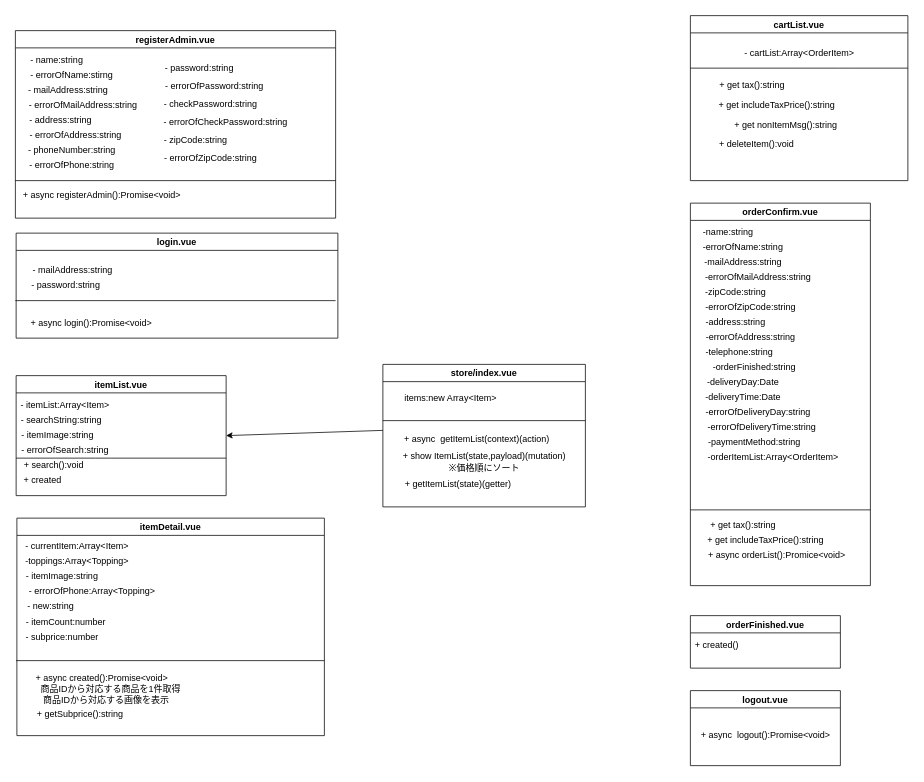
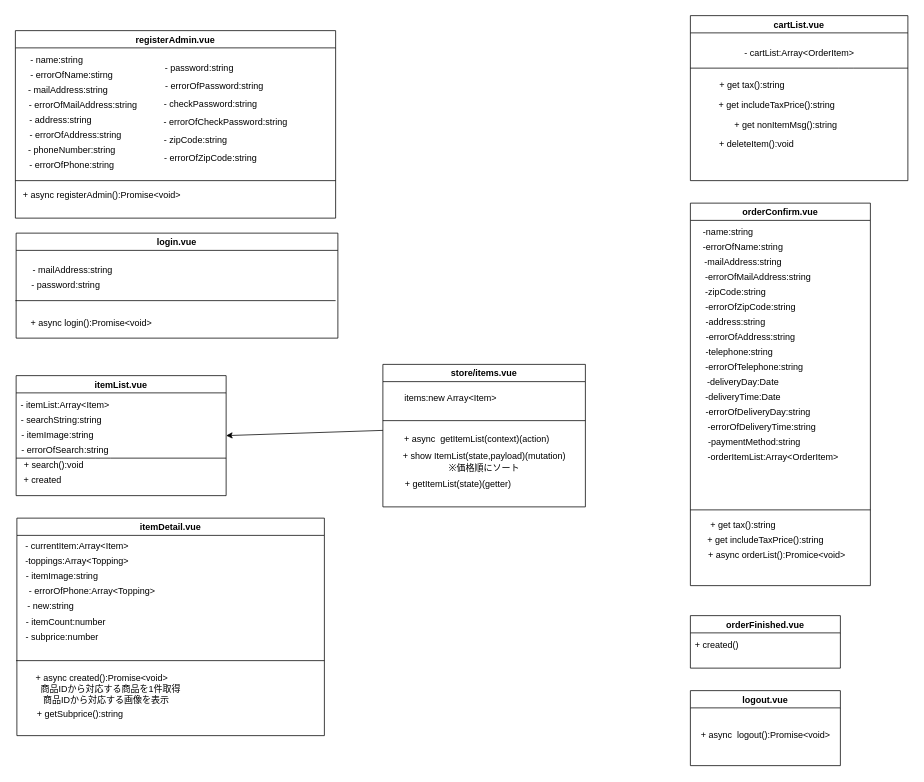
node "-orderFinished:string": label "-orderFinished:string" -> "-errorOfTelephone:string"
node "store/index.vue": label "store/index.vue" -> "store/items.vue"
